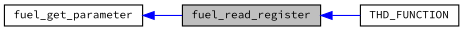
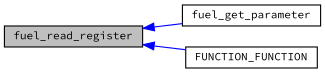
edge "fuel_read_register" -> "fuel_get_parameter": reversed
node "THD_FUNCTION": label "THD_FUNCTION" -> "FUNCTION_FUNCTION"
